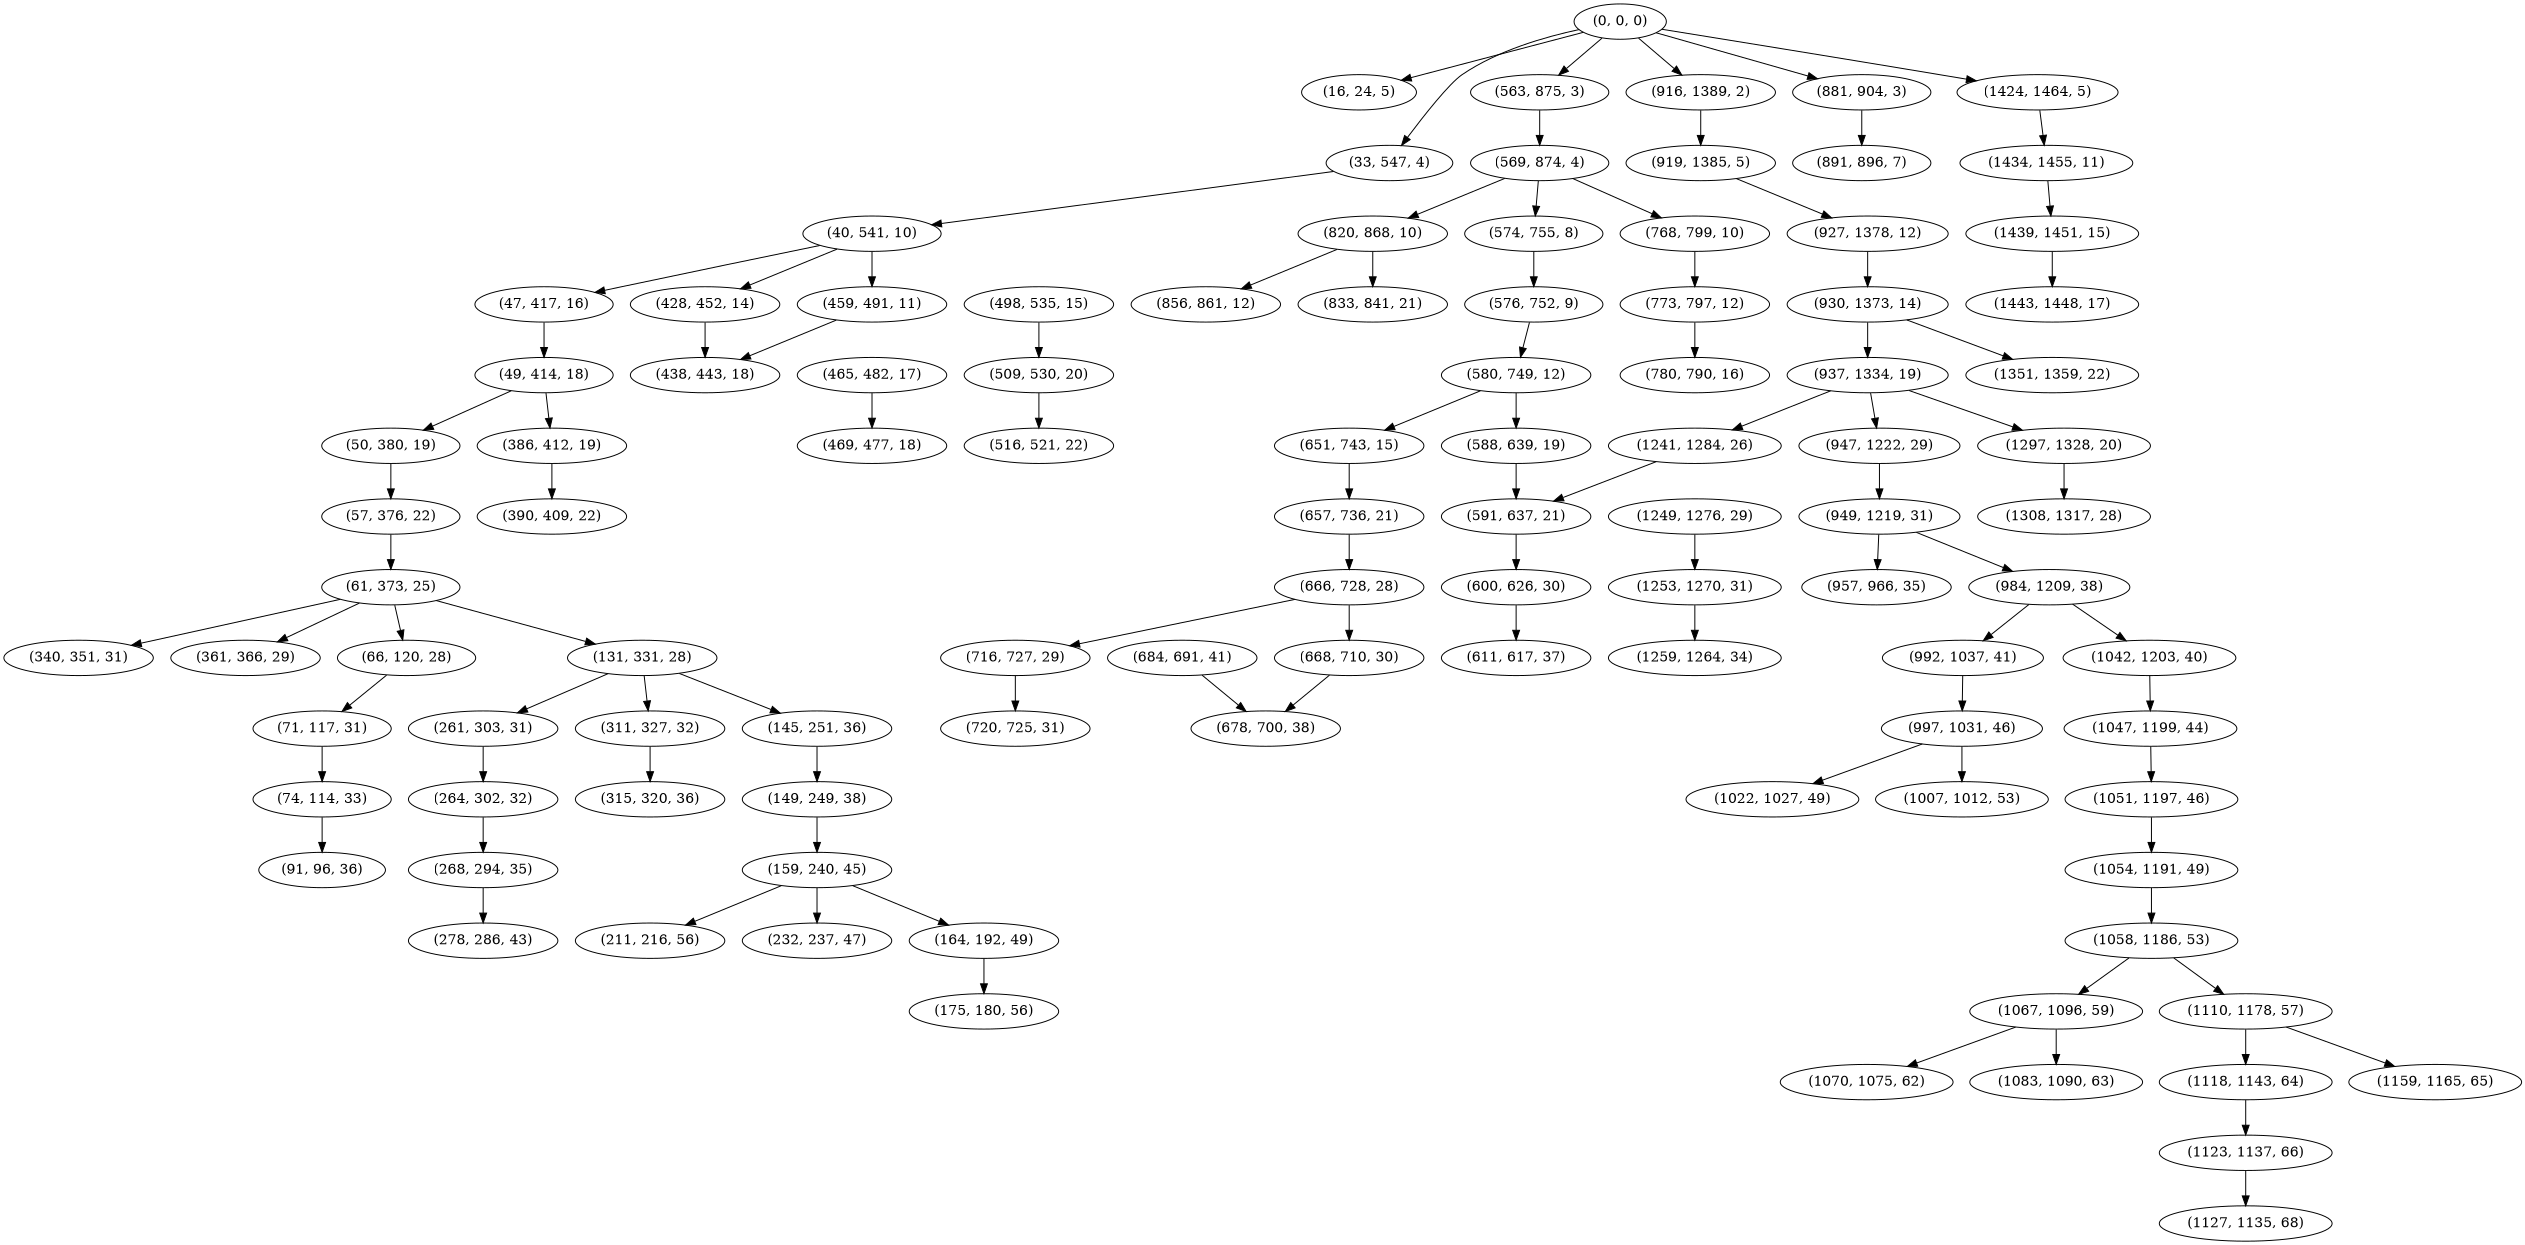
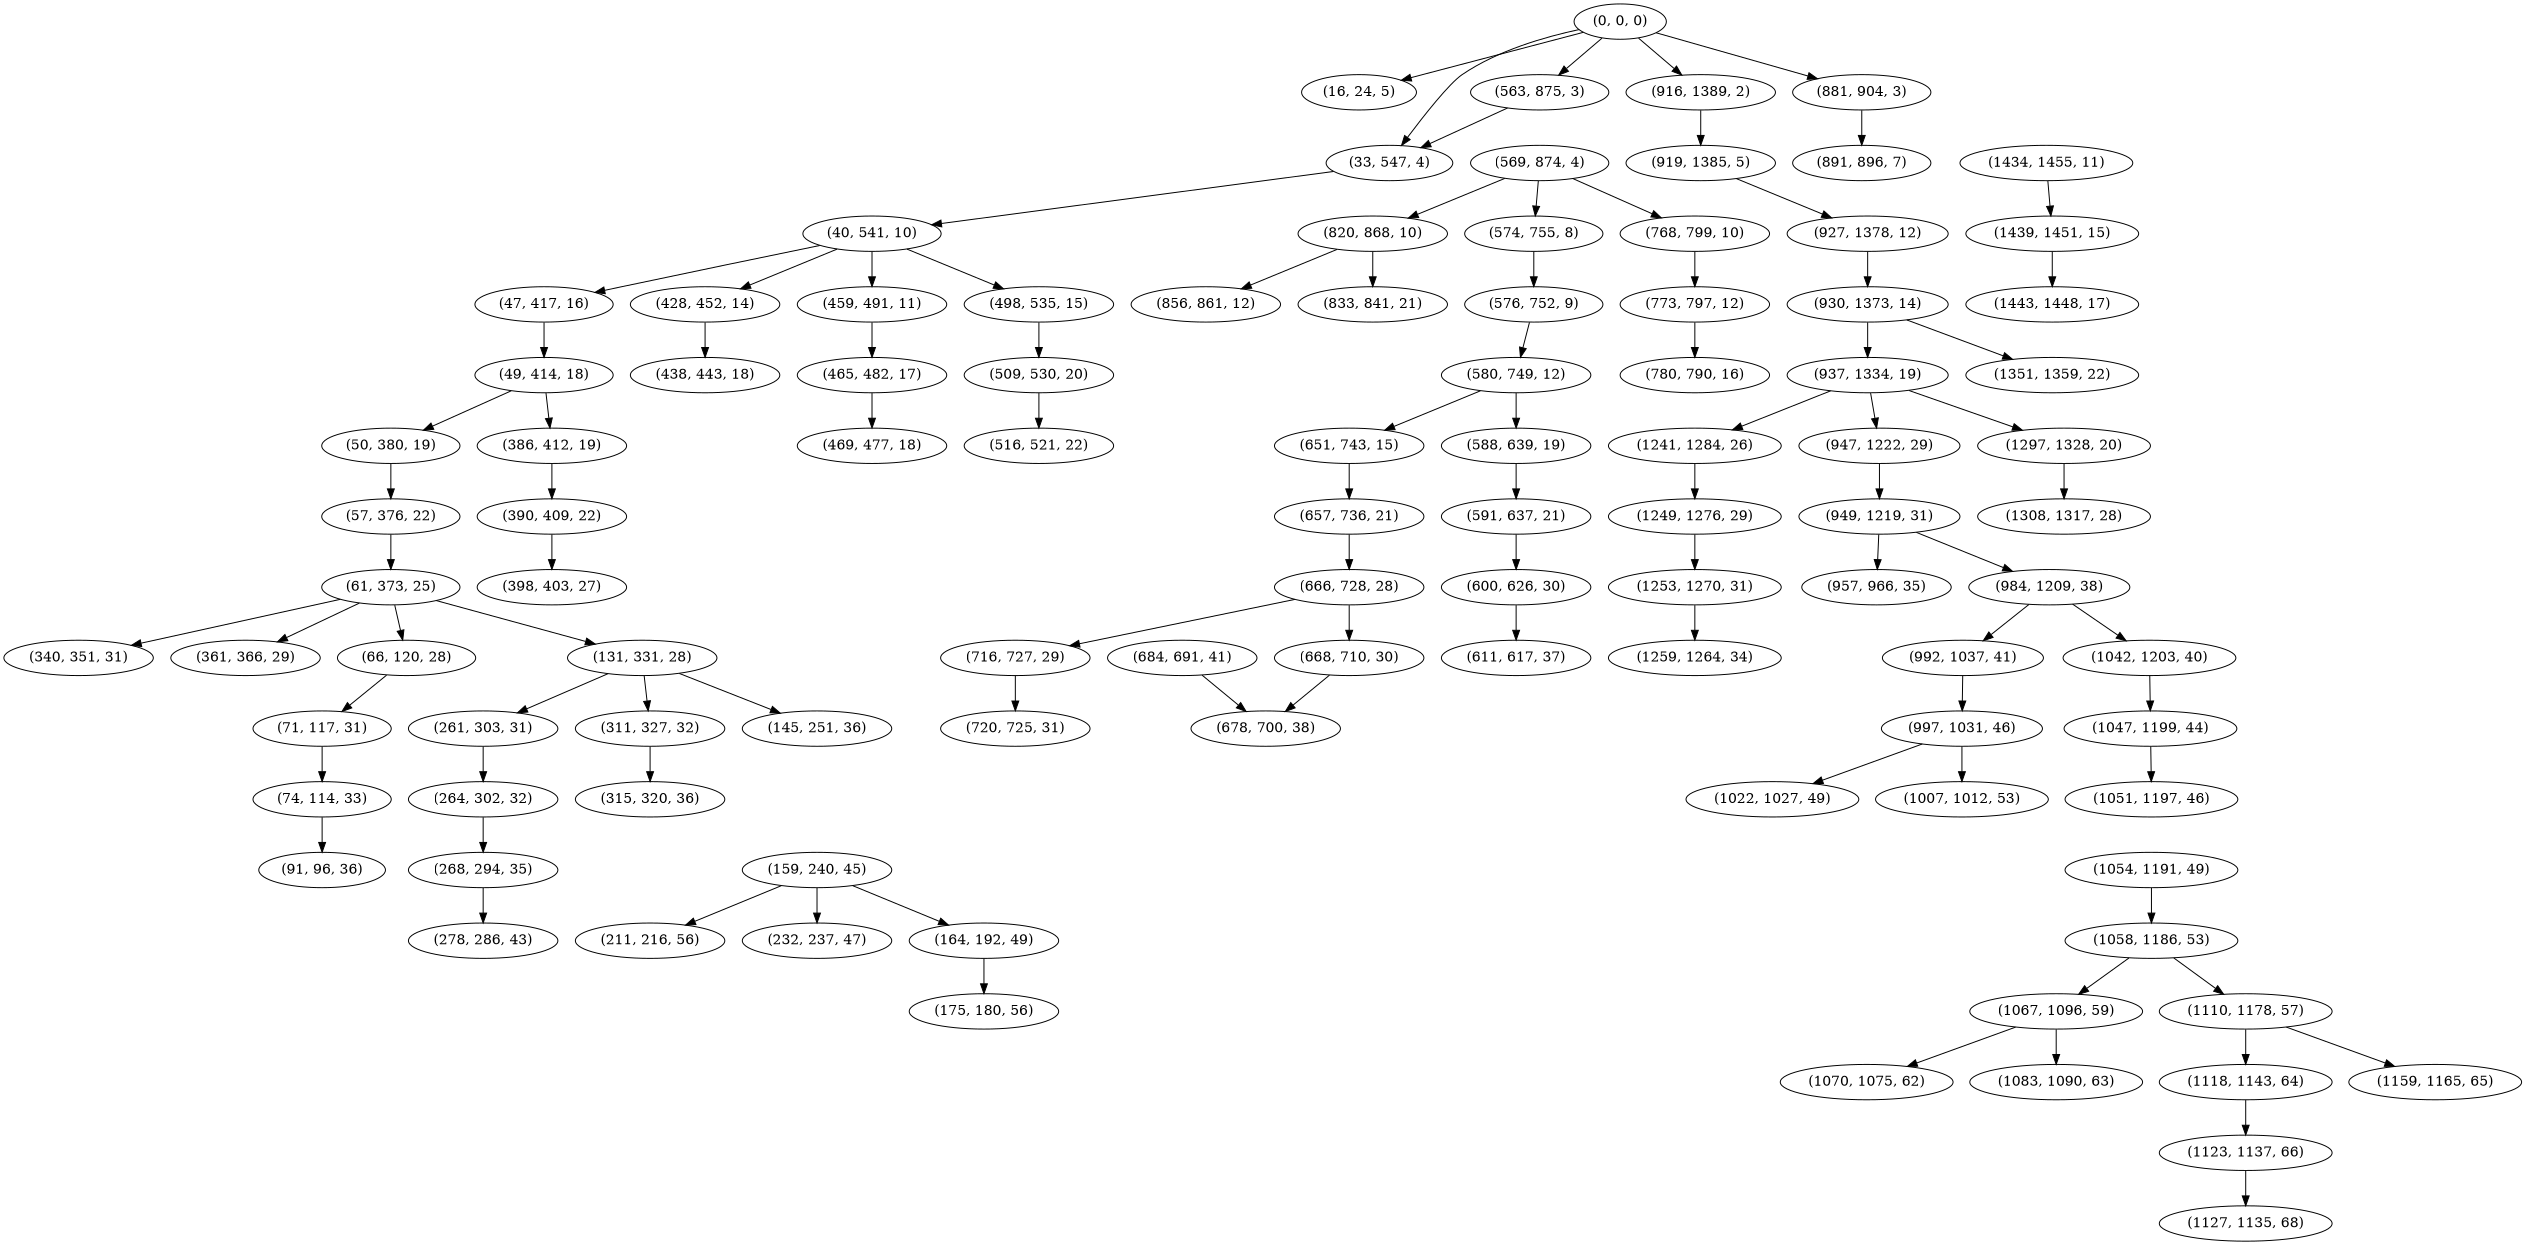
node "(1424, 1464, 5)": removed
edge "(563, 875, 3)" -> "(569, 874, 4)": now "(563, 875, 3)" -> "(33, 547, 4)"
edge "(40, 541, 10)" -> "(498, 535, 15)": added
edge "(459, 491, 11)" -> "(438, 443, 18)": now "(459, 491, 11)" -> "(465, 482, 17)"
edge "(1241, 1284, 26)" -> "(591, 637, 21)": now "(1241, 1284, 26)" -> "(1249, 1276, 29)"
node "(398, 403, 27)": added
node "(149, 249, 38)": removed
edge "(1051, 1197, 46)" -> "(1054, 1191, 49)": removed
